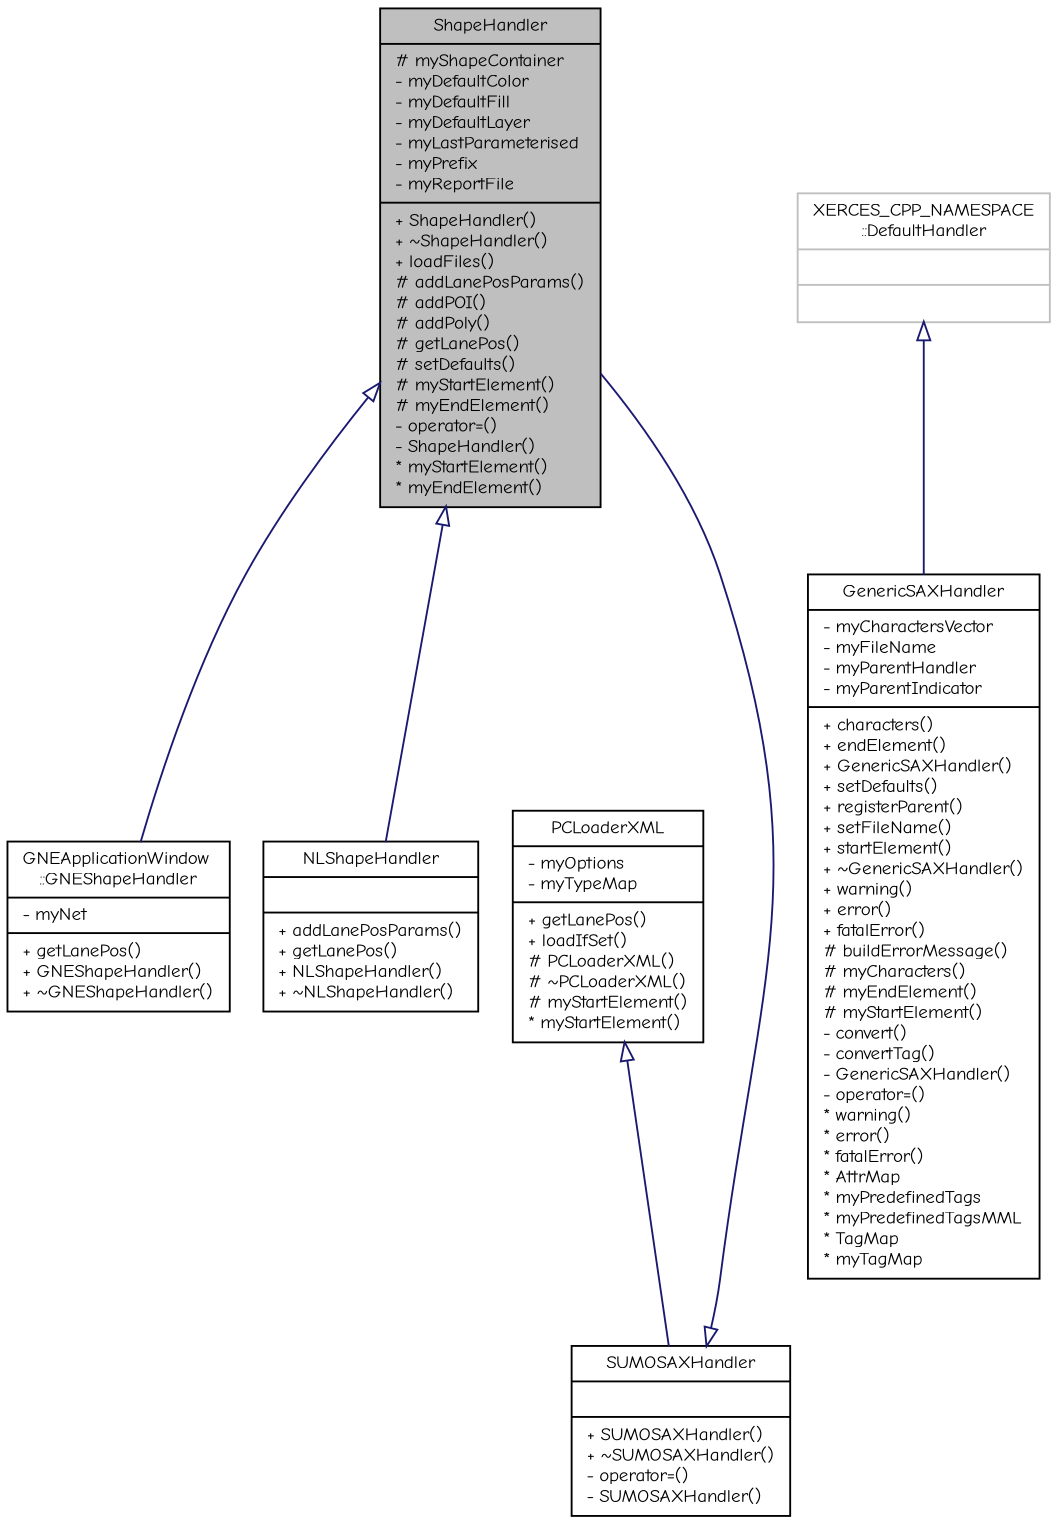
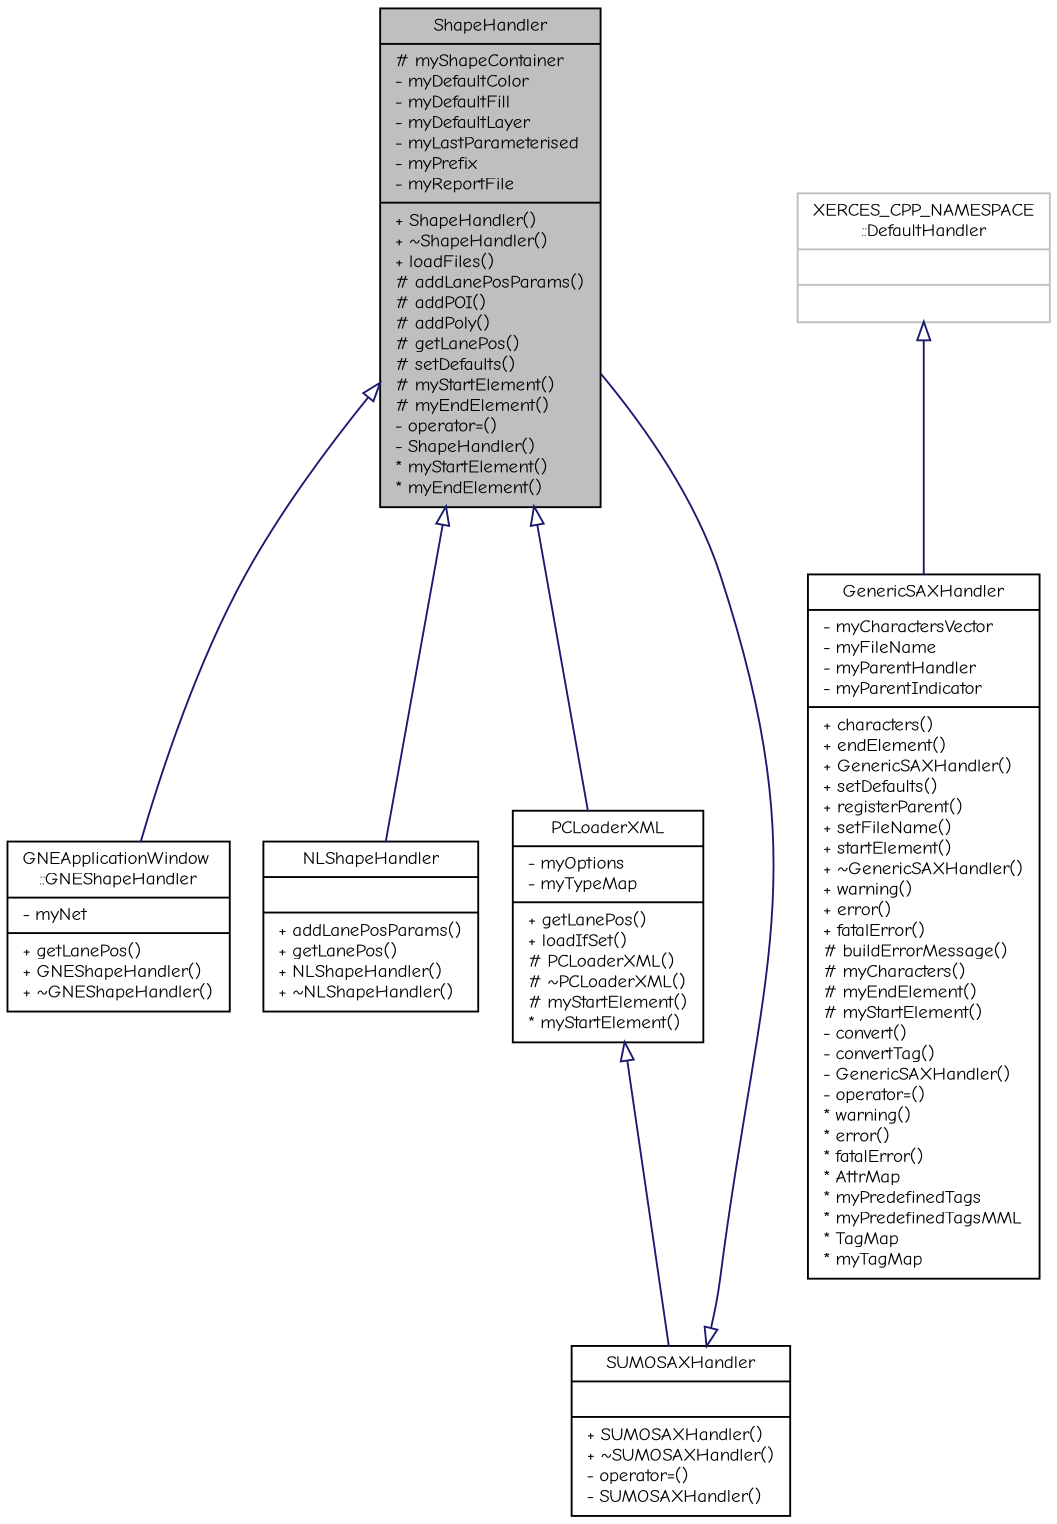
edge "PCLoaderXML" -> "ShapeHandler": added
